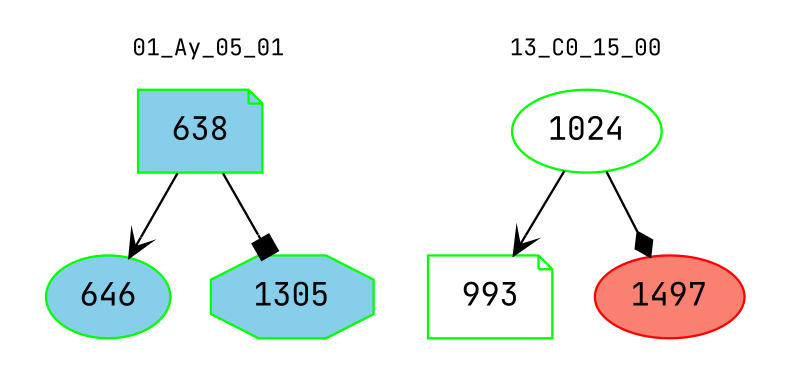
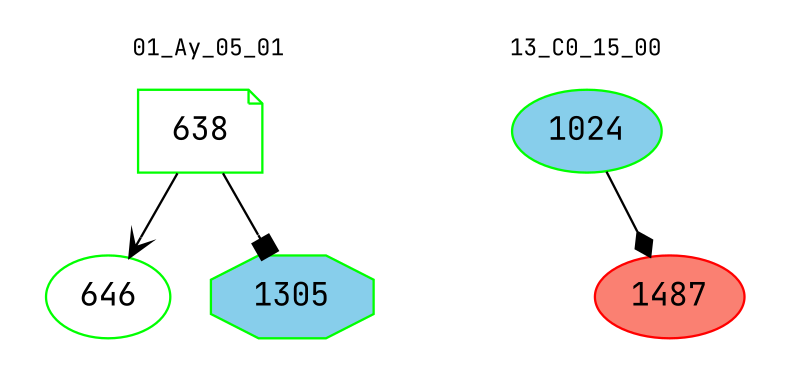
node "638": fillcolor skyblue -> white
node "1024": fillcolor white -> skyblue
node "646": fillcolor skyblue -> white
node "993": removed
node "1497": label "1497" -> "1487"
